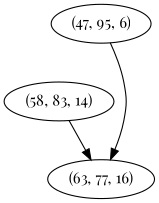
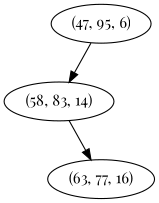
edge "(47, 95, 6)" -> "(63, 77, 16)": now "(47, 95, 6)" -> "(58, 83, 14)"
